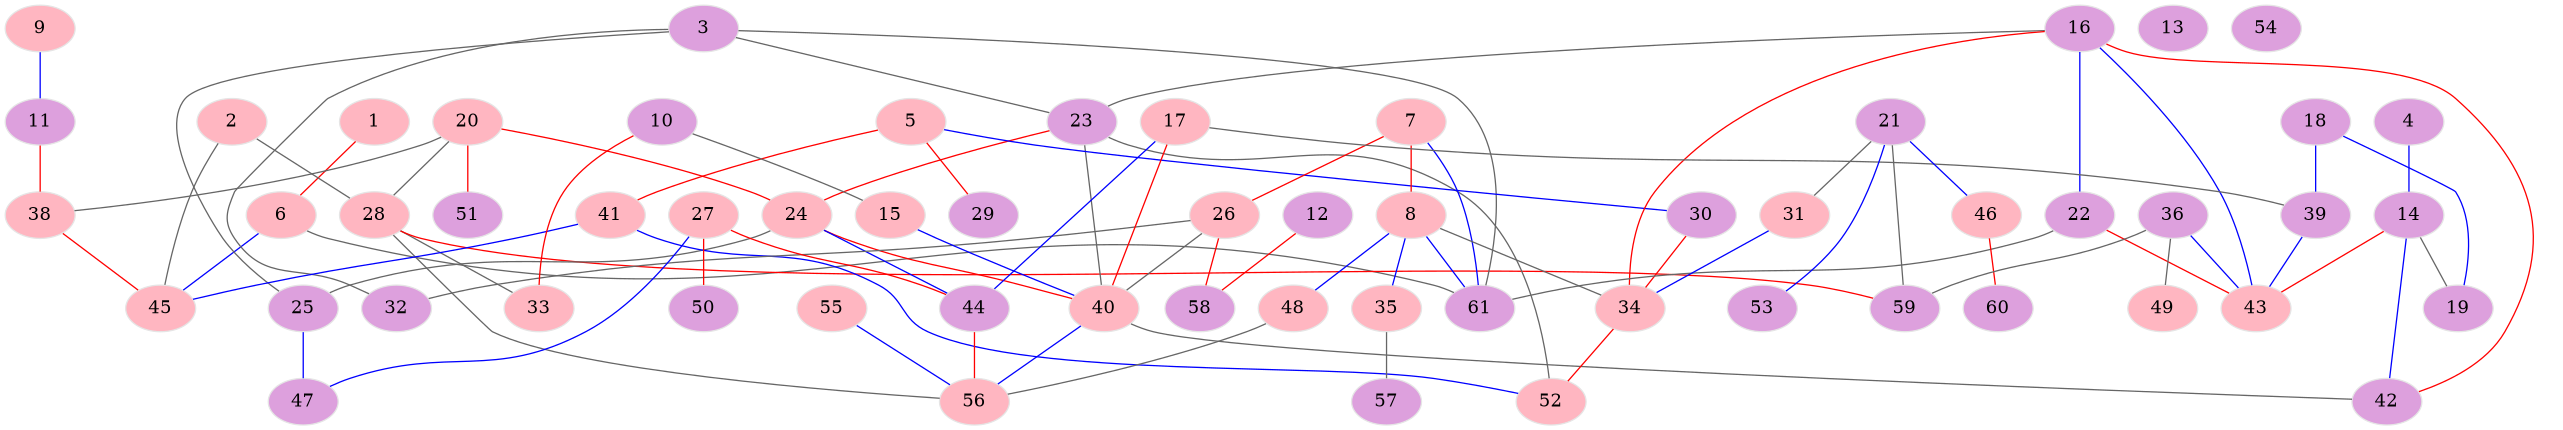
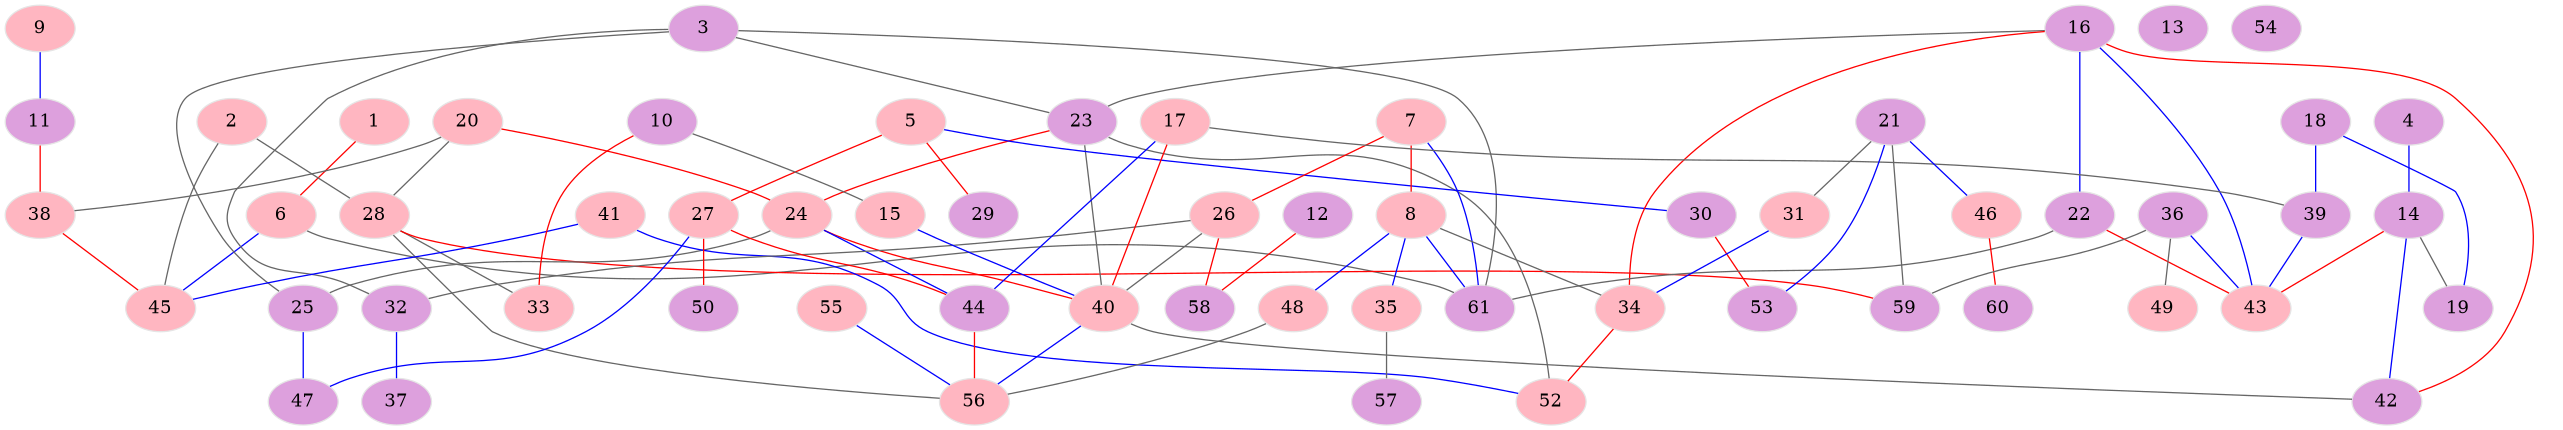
edge "5" -- "41": now "5" -- "27"
node "51": removed
edge "30" -- "34": now "30" -- "53"
node "37": added
